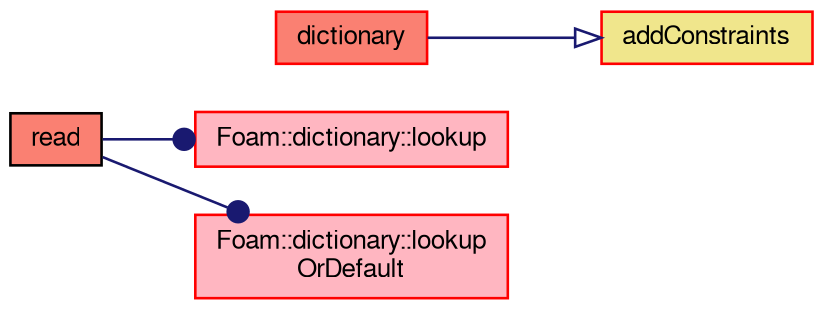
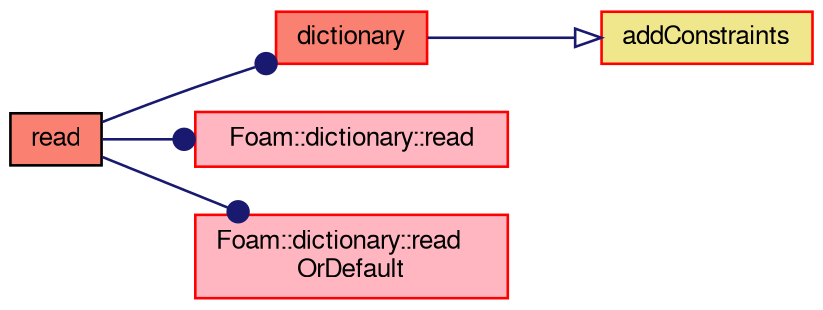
edge "read" -> "dictionary": added
node "Foam::dictionary::lookup": label "Foam::dictionary::lookup" -> "Foam::dictionary::read"
node "Foam::dictionary::lookup OrDefault": label "Foam::dictionary::lookup OrDefault" -> "Foam::dictionary::read OrDefault"
